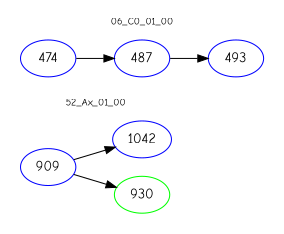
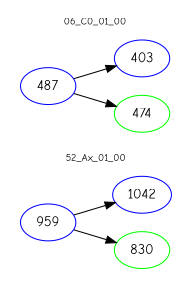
node "474": color blue -> green
edge "474" -> "487": reversed
node "493": label "493" -> "403"
node "909": label "909" -> "959"
node "930": label "930" -> "830"
